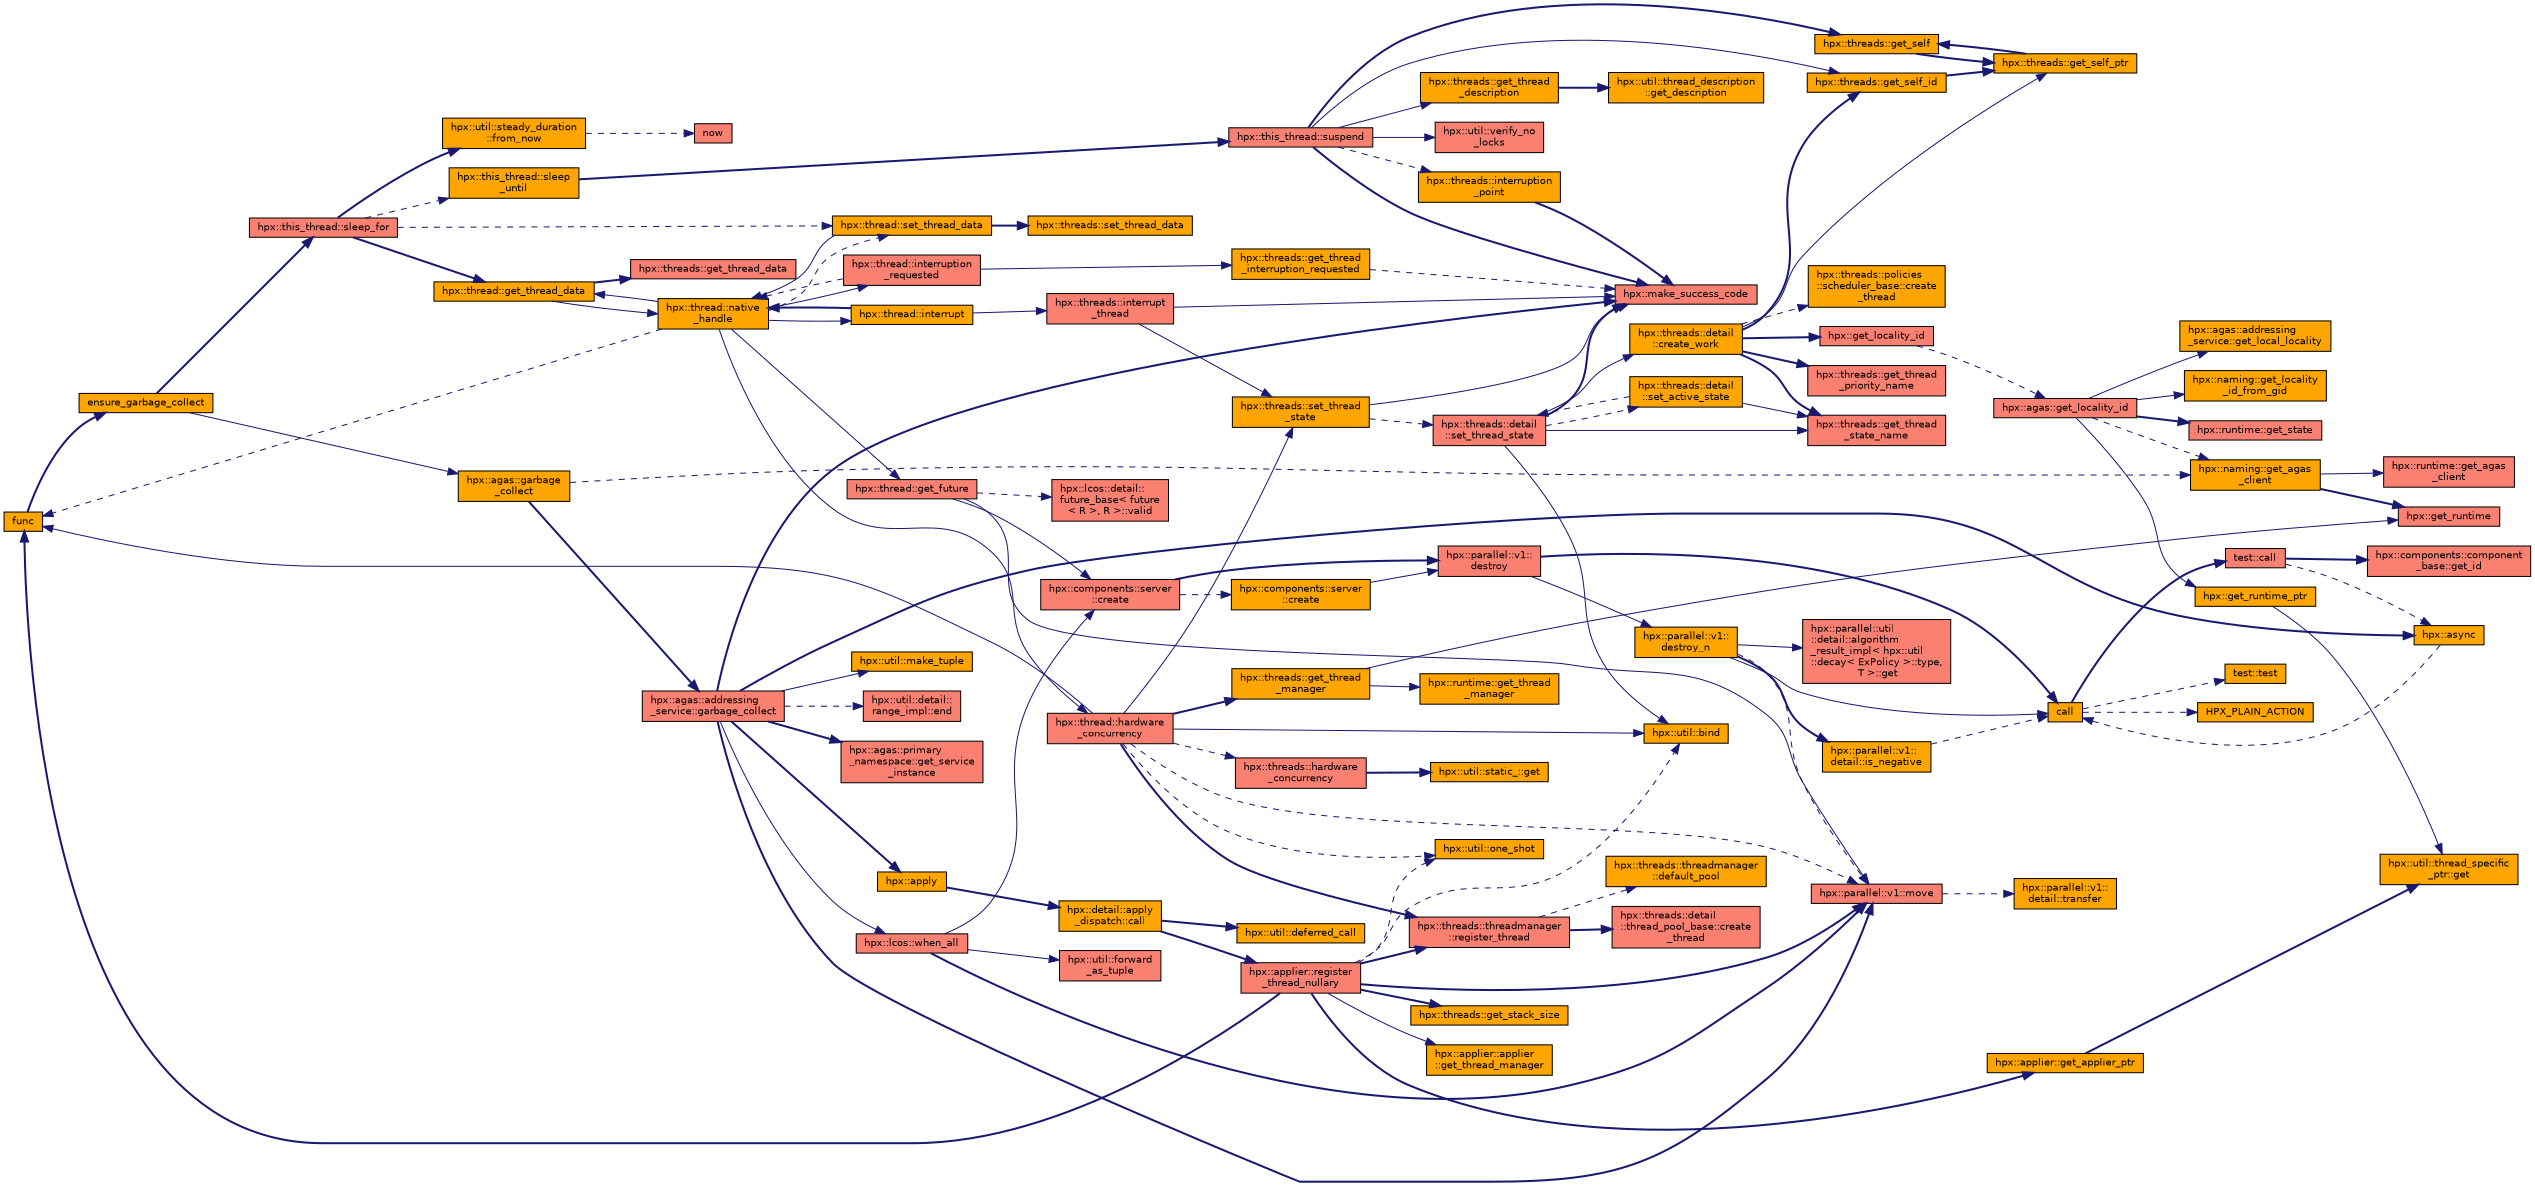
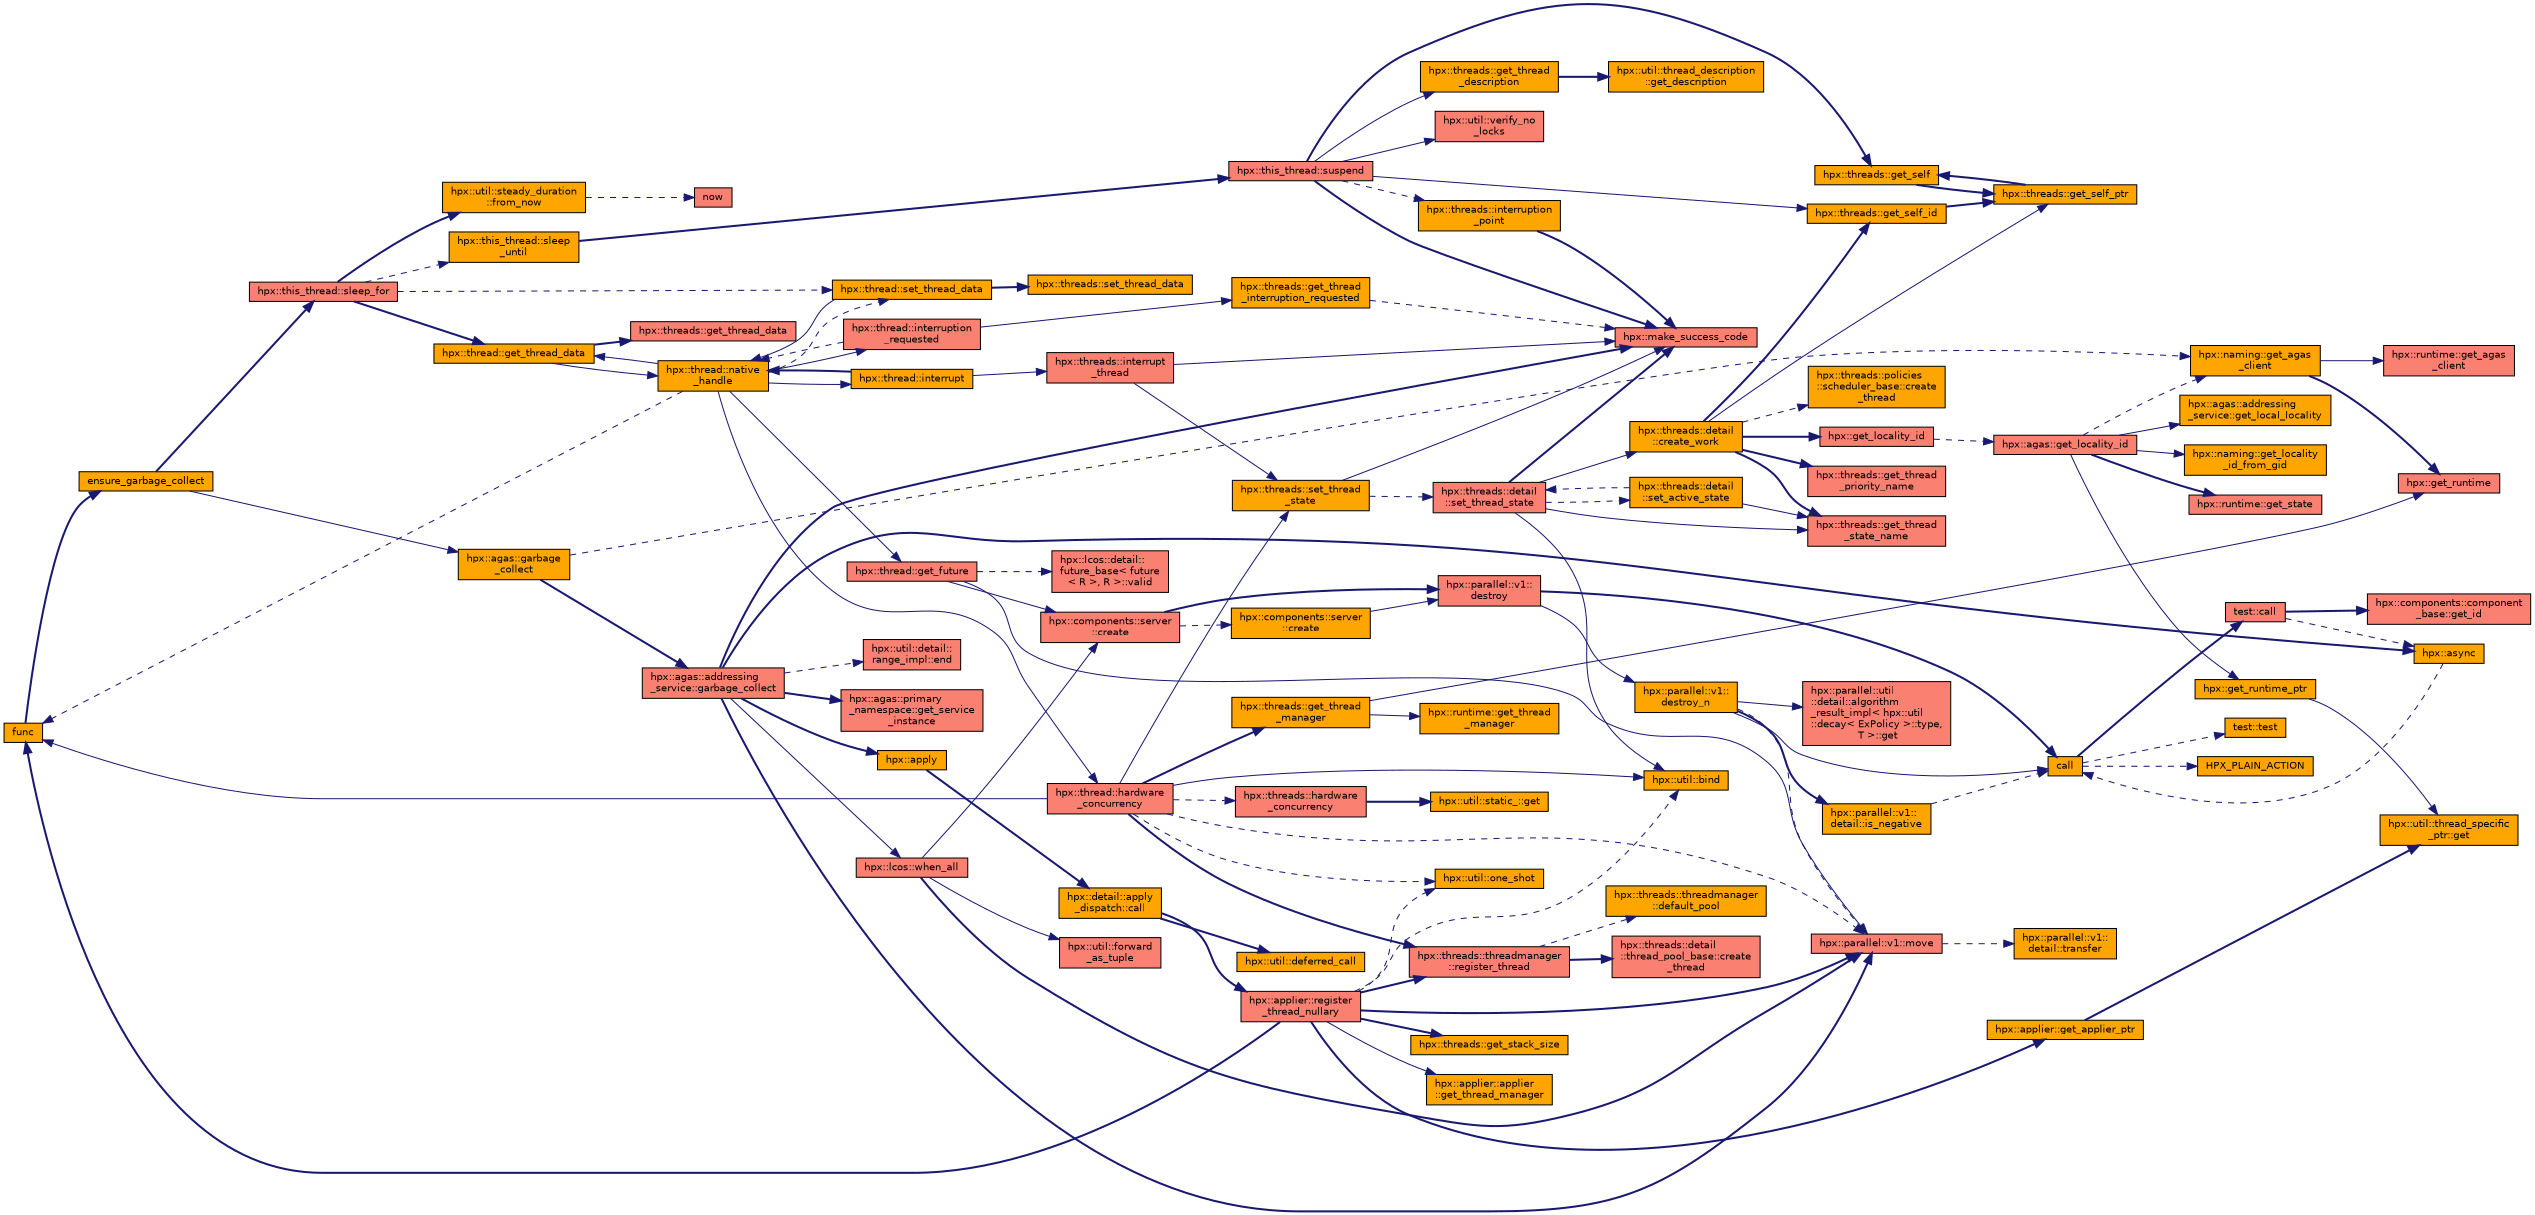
node "hpx::util::make_tuple": removed
